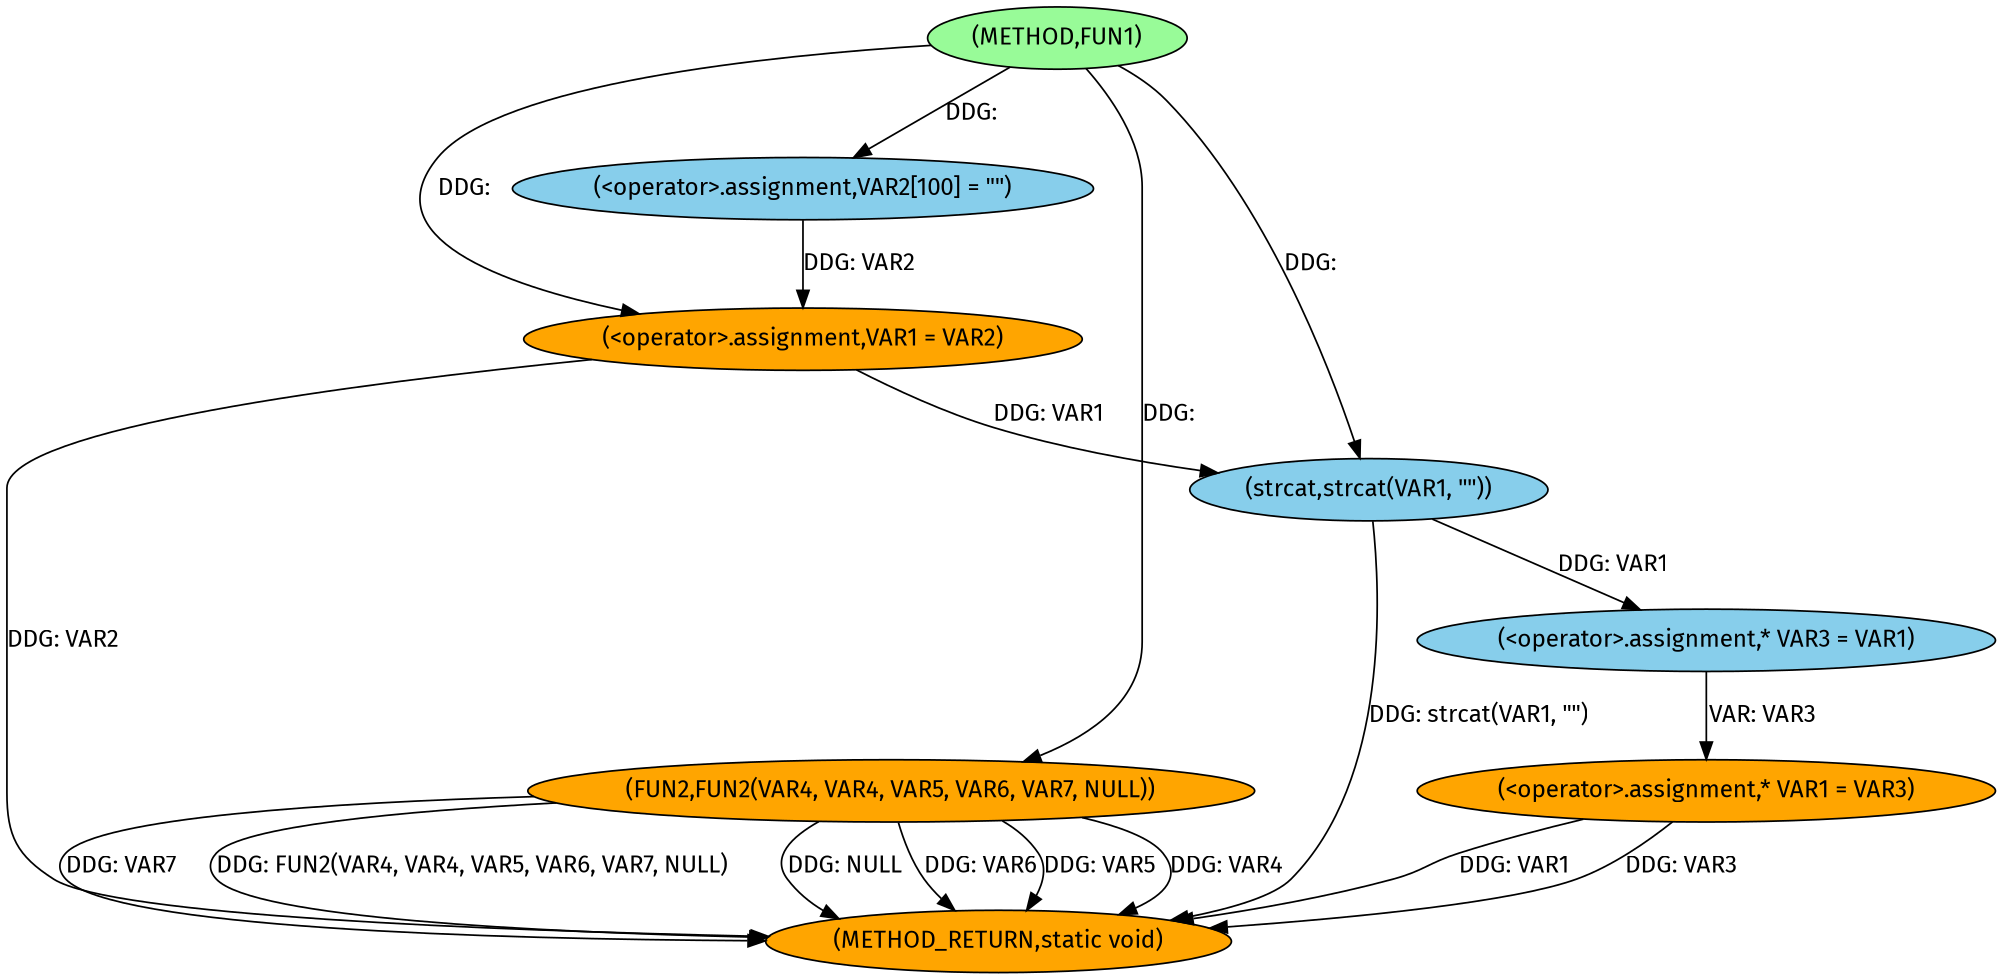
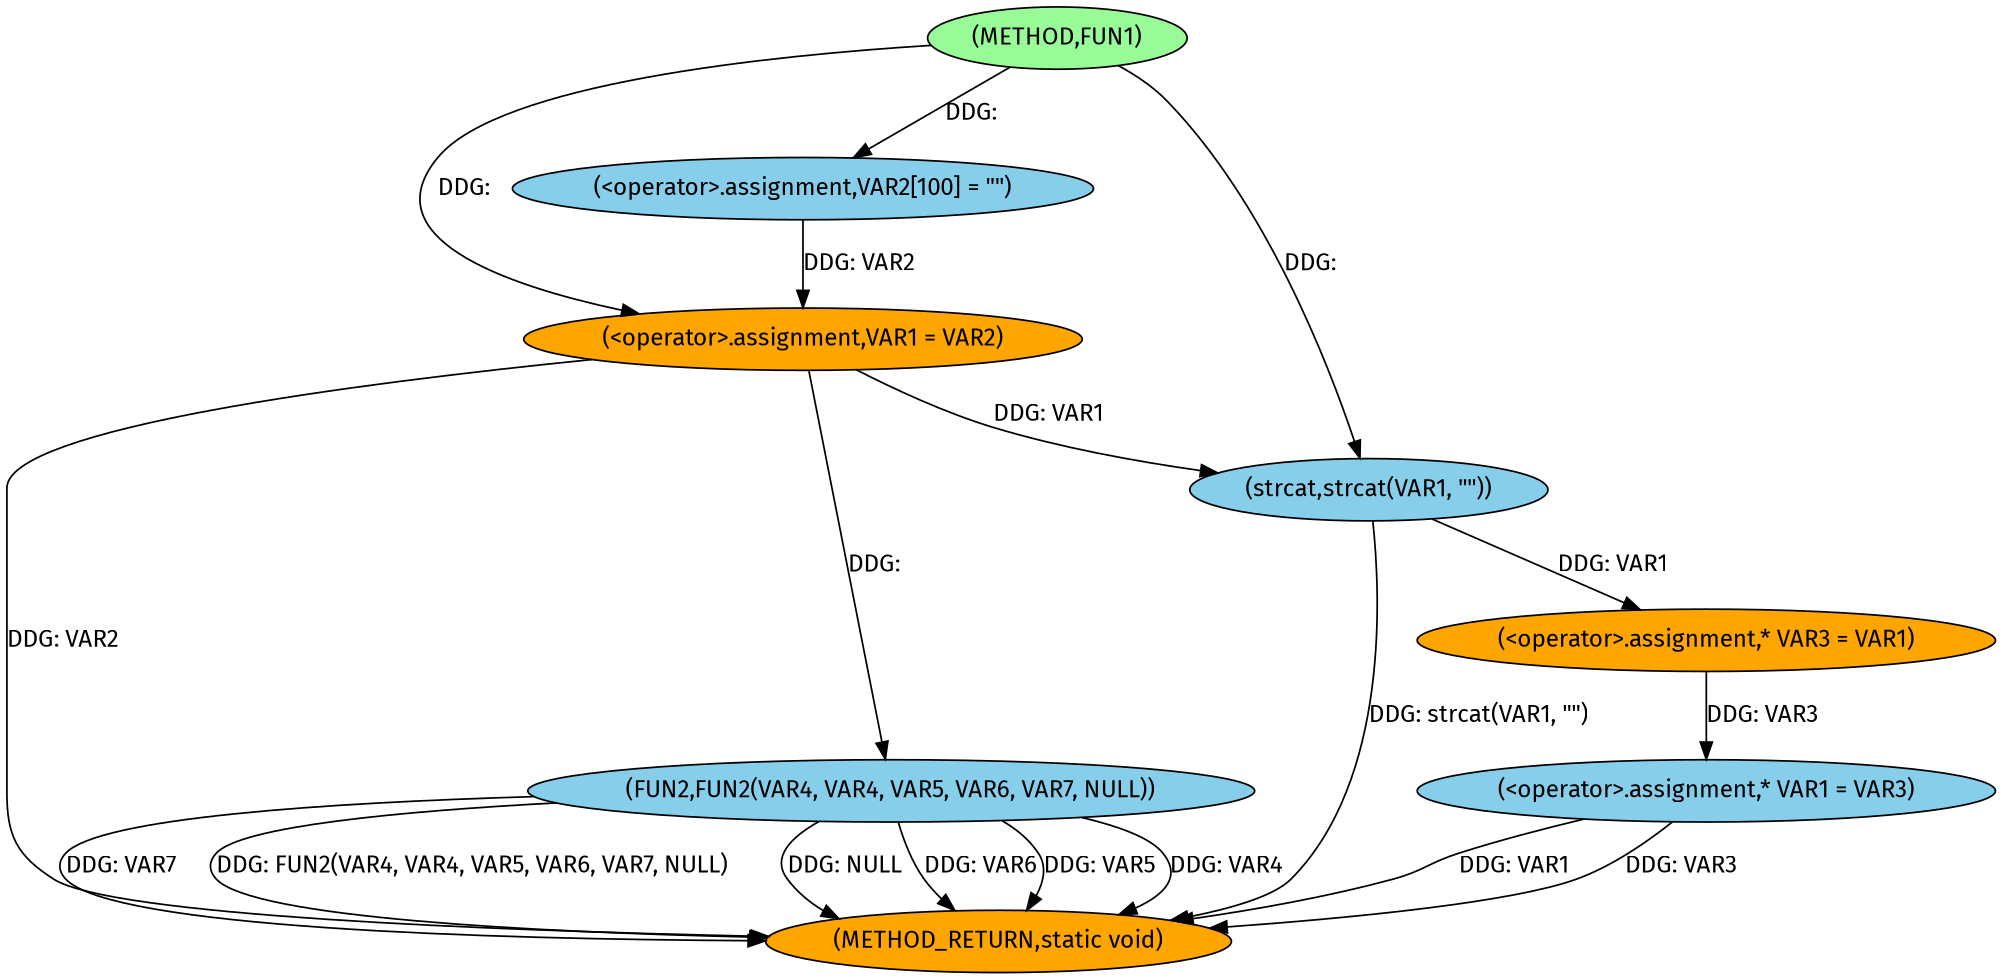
edge "(METHOD,FUN1)" -> "(FUN2,FUN2(VAR4, VAR4, VAR5, VAR6, VAR7, NULL))": now "(<operator>.assignment,VAR1 = VAR2)" -> "(FUN2,FUN2(VAR4, VAR4, VAR5, VAR6, VAR7, NULL))"
node "(<operator>.assignment,* VAR3 = VAR1)": fillcolor skyblue -> orange
edge "(<operator>.assignment,* VAR3 = VAR1)" -> "(<operator>.assignment,* VAR1 = VAR3)": label "VAR: VAR3" -> "DDG: VAR3"
node "(FUN2,FUN2(VAR4, VAR4, VAR5, VAR6, VAR7, NULL))": fillcolor orange -> skyblue
node "(<operator>.assignment,* VAR1 = VAR3)": fillcolor orange -> skyblue
